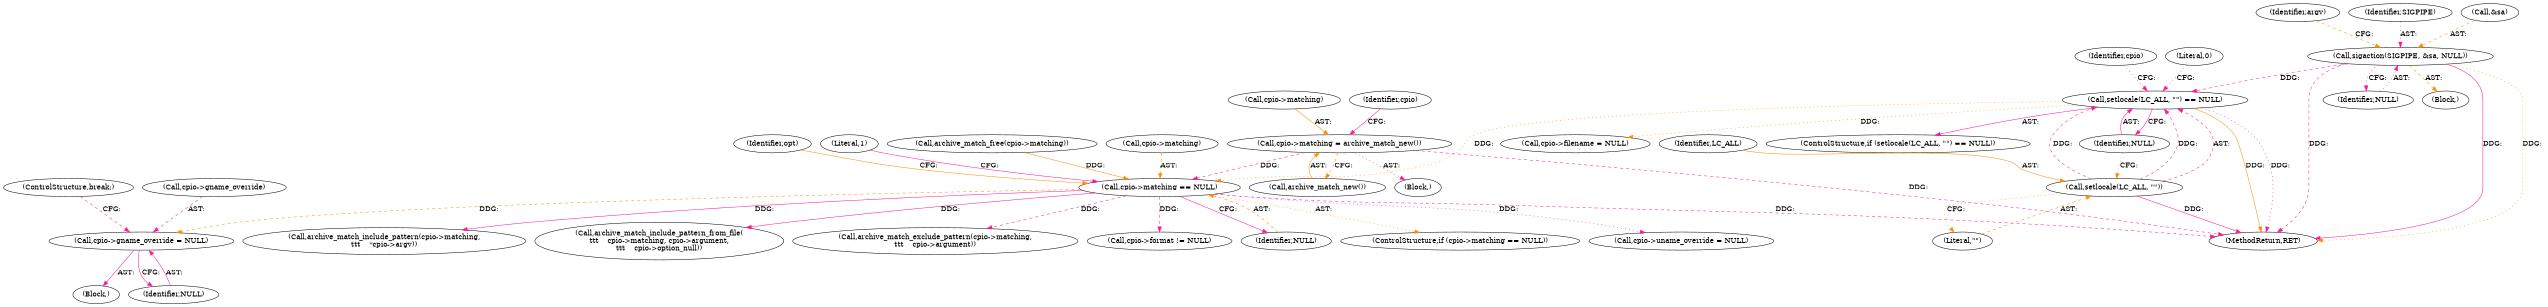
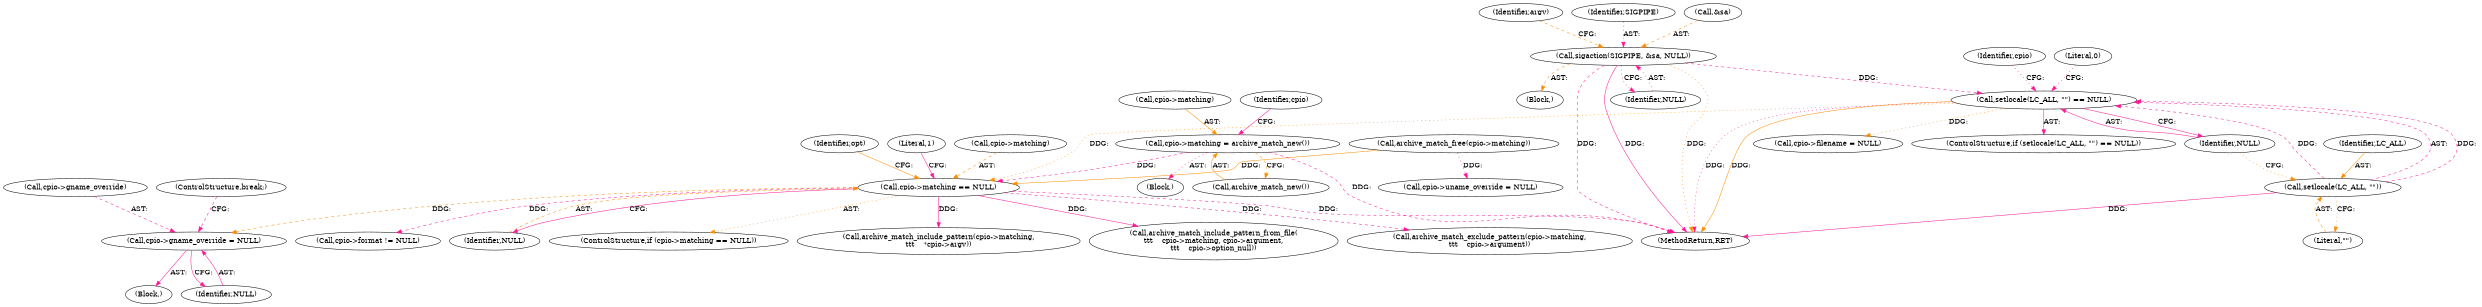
edge "(Call,cpio->matching == NULL)" -> "(Call,cpio->uname_override = NULL)": now "(Call,archive_match_free(cpio->matching))" -> "(Call,cpio->uname_override = NULL)"
